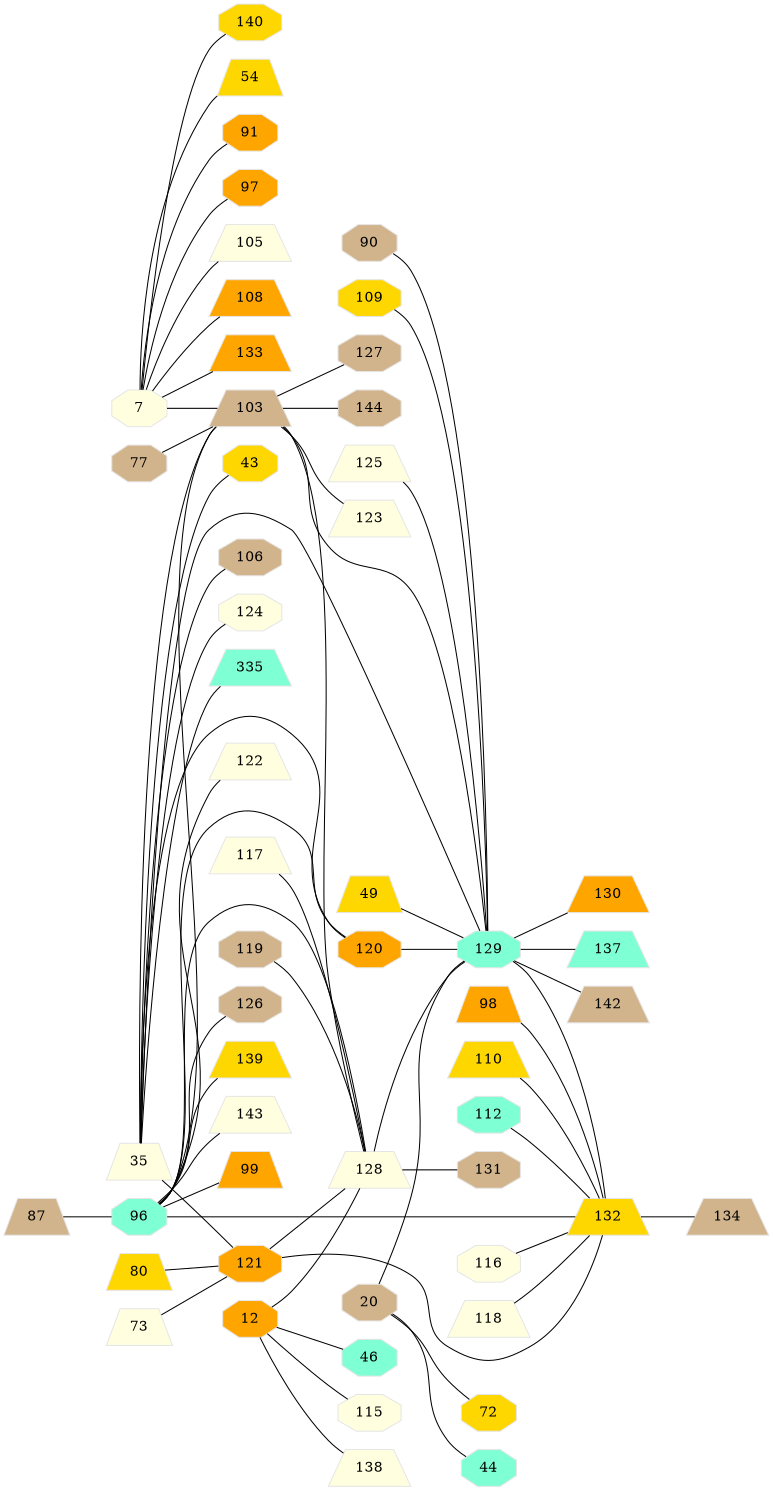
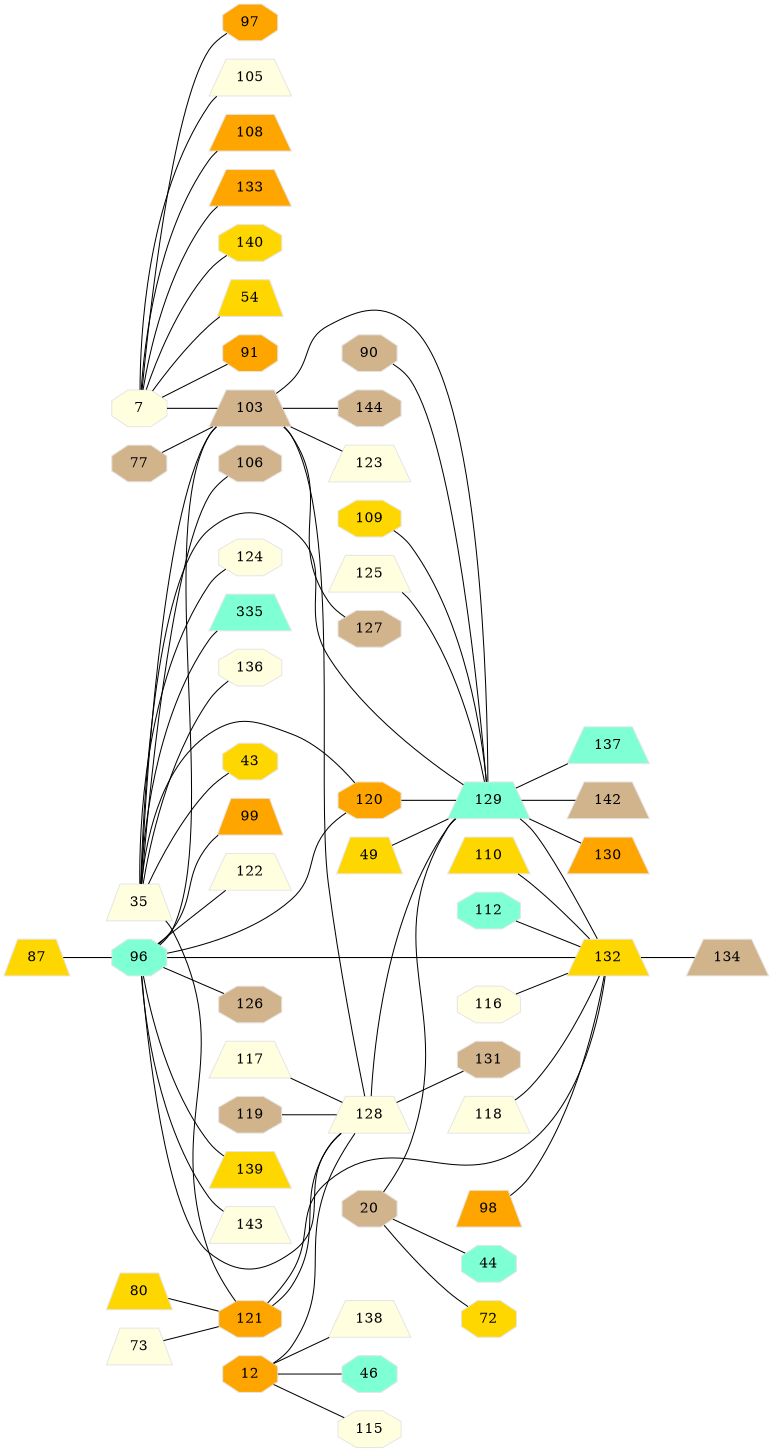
node "136": added
node "129": shape octagon -> trapezium
node "87": fillcolor tan -> gold
